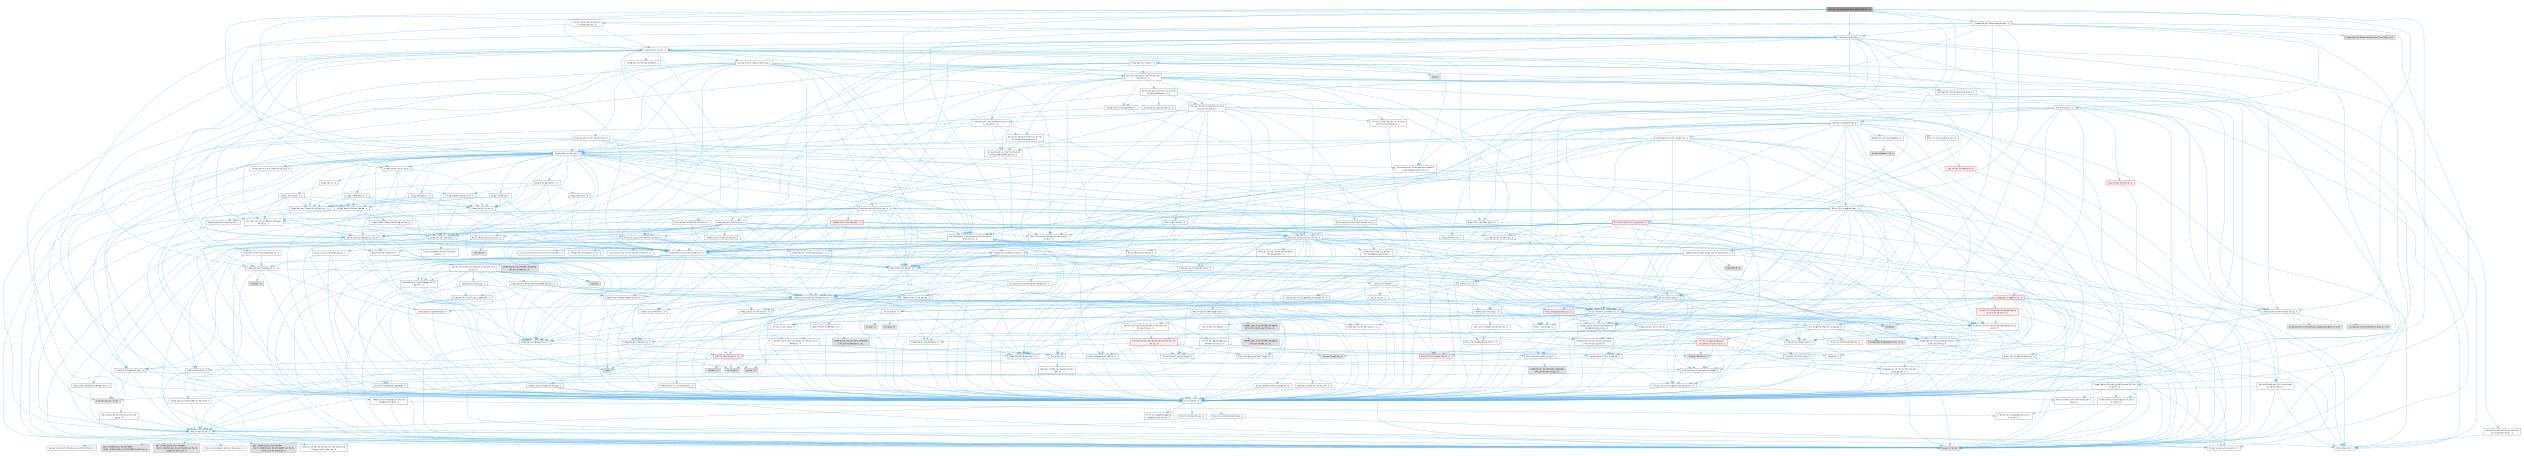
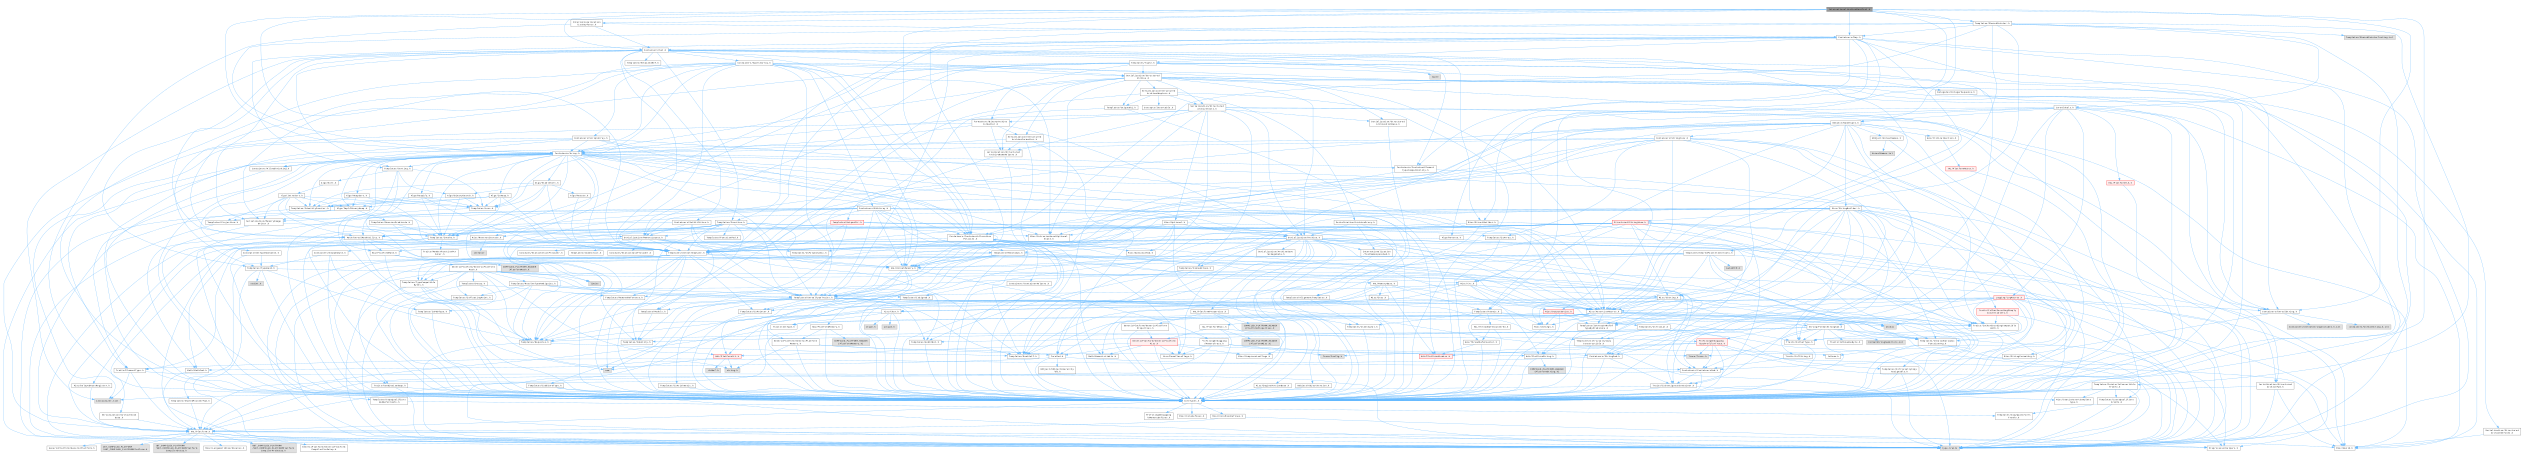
node "HAL/CoreFwd.h": label "HAL/CoreFwd.h" -> "HAL/MemoryBase.h"
edge "GenericPlatform/GenericPlatform Misc.h" -> "CoreFwd.h": added
node "wchar.h": removed
edge "Templates/CopyQualifiers AndRefsFromTo.h" -> "type_traits": now "Templates/IsTriviallyCopy Constructible.h" -> "type_traits"
